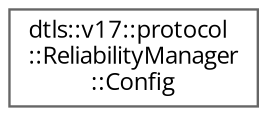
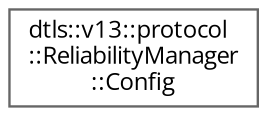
node "dtls::v17::protocol ::ReliabilityManager ::Config": label "dtls::v17::protocol ::ReliabilityManager ::Config" -> "dtls::v13::protocol ::ReliabilityManager ::Config"
